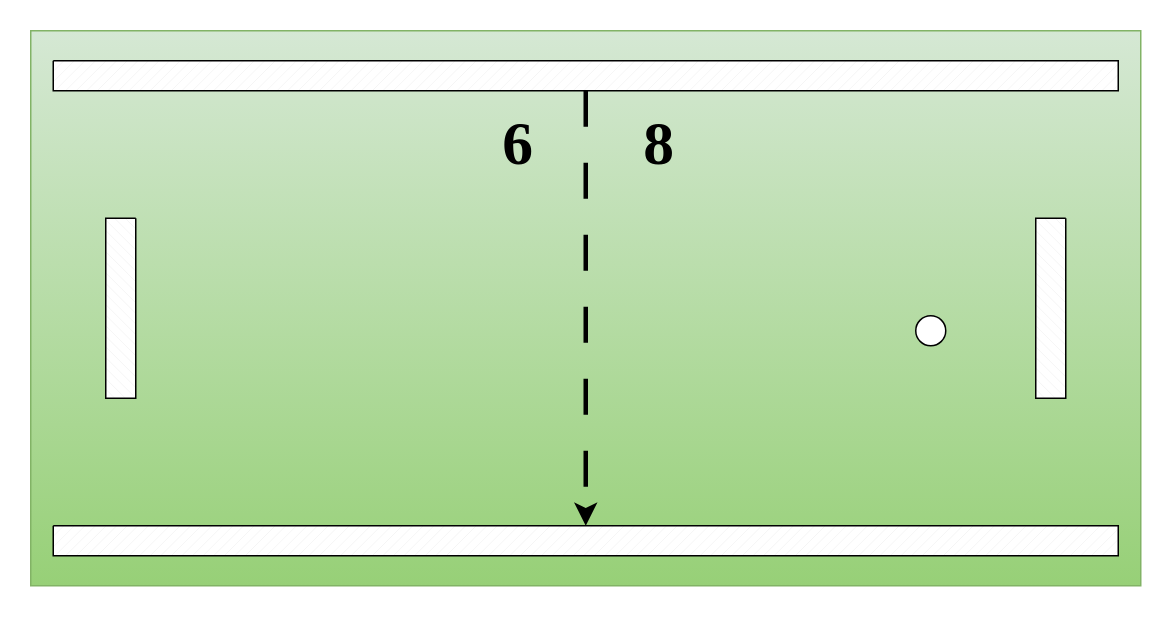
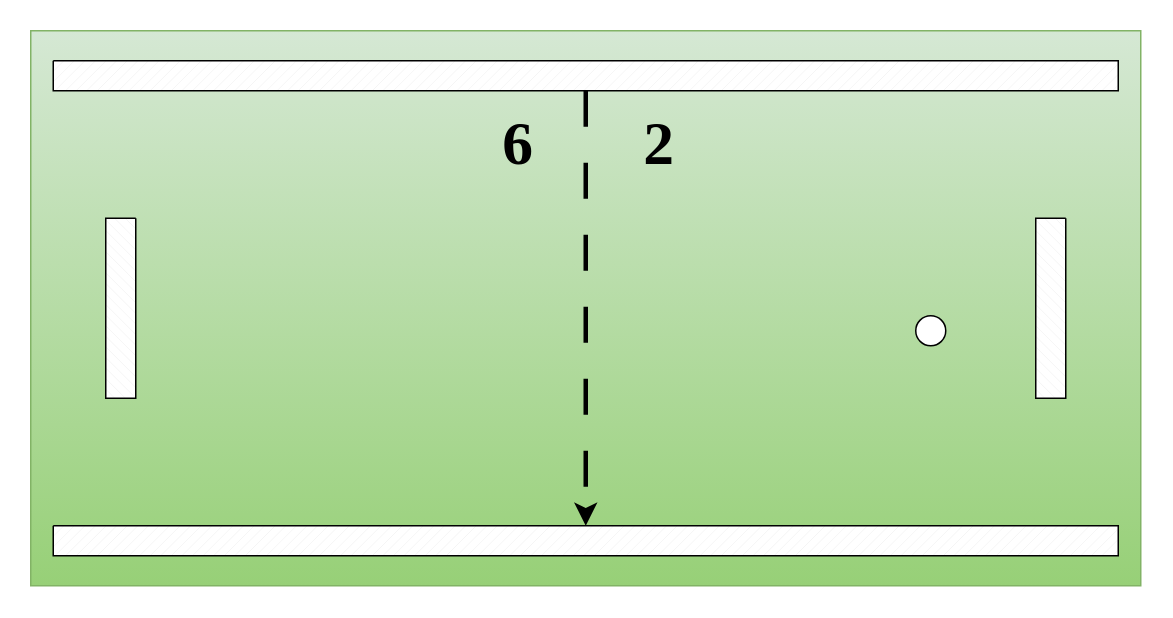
node "8": label "8" -> "2"
